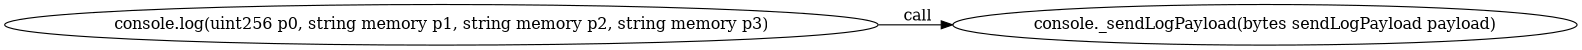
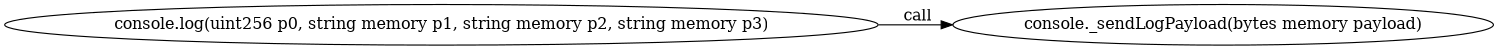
node "console._sendLogPayload(bytes sendLogPayload payload)": label "console._sendLogPayload(bytes sendLogPayload payload)" -> "console._sendLogPayload(bytes memory payload)"
